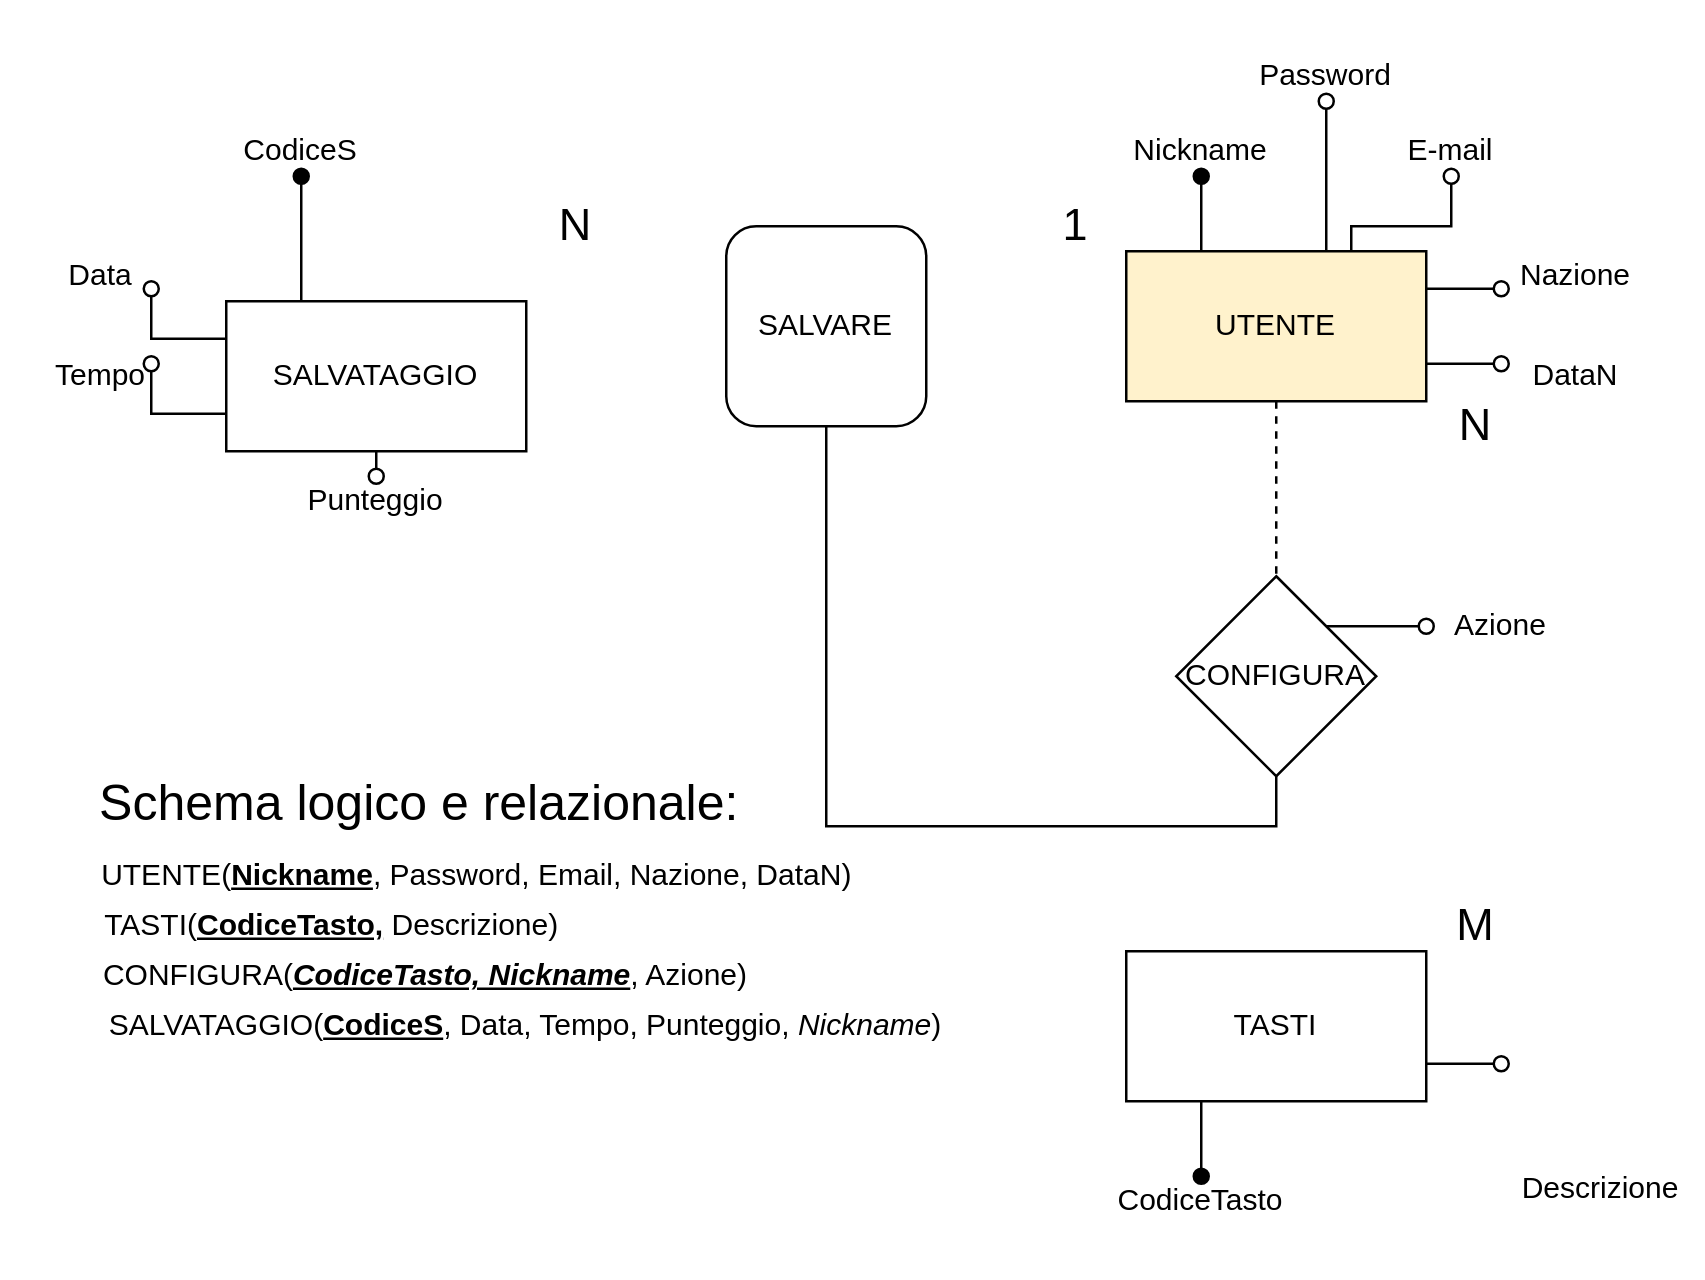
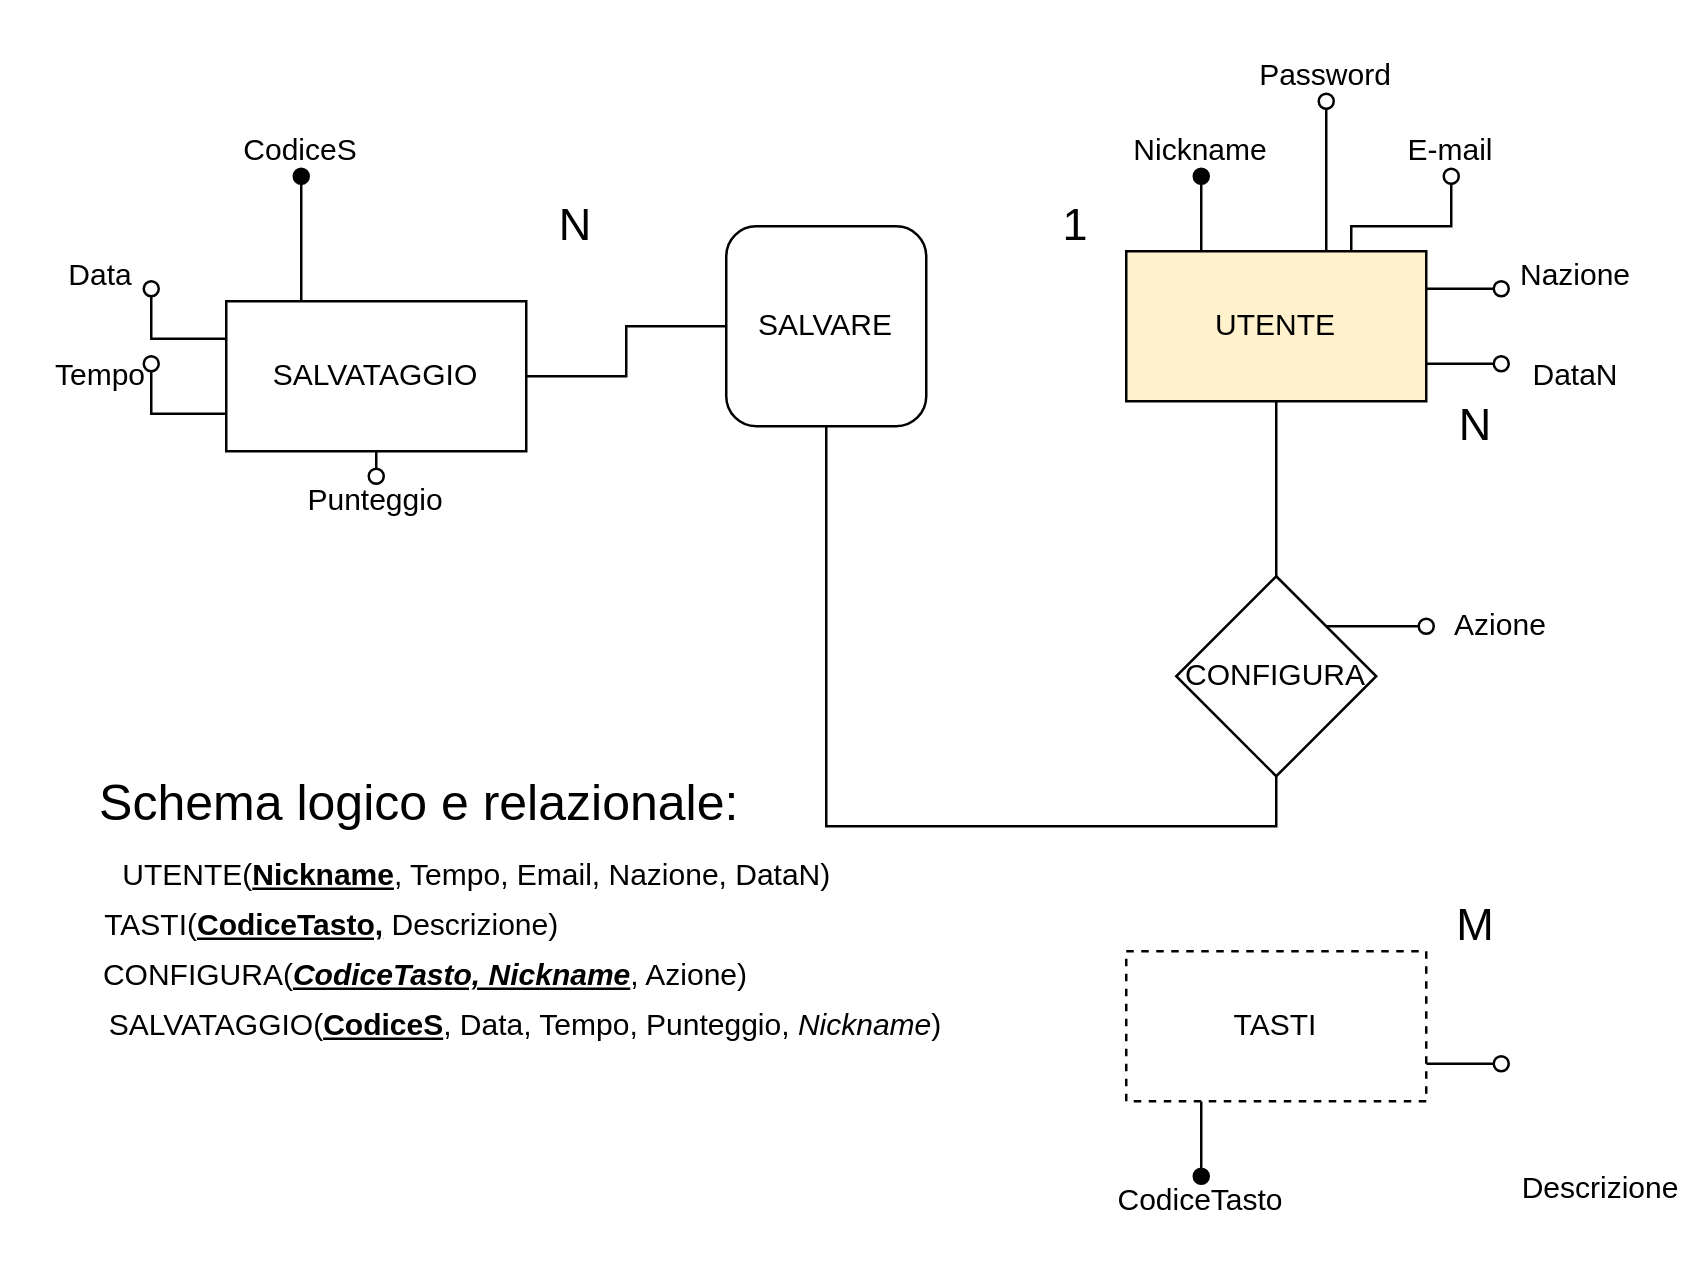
edge "SALVARE" -- "SALVATAGGIO": added
edge "UTENTE" -- "CONFIGURA": style dashed -> solid
node "UTENTE(Nickname, Password, Email, Nazione, DataN)": label "UTENTE(Nickname, Password, Email, Nazione, DataN)" -> "UTENTE(Nickname, Tempo, Email, Nazione, DataN)"
node "TASTI": style solid -> dashed
